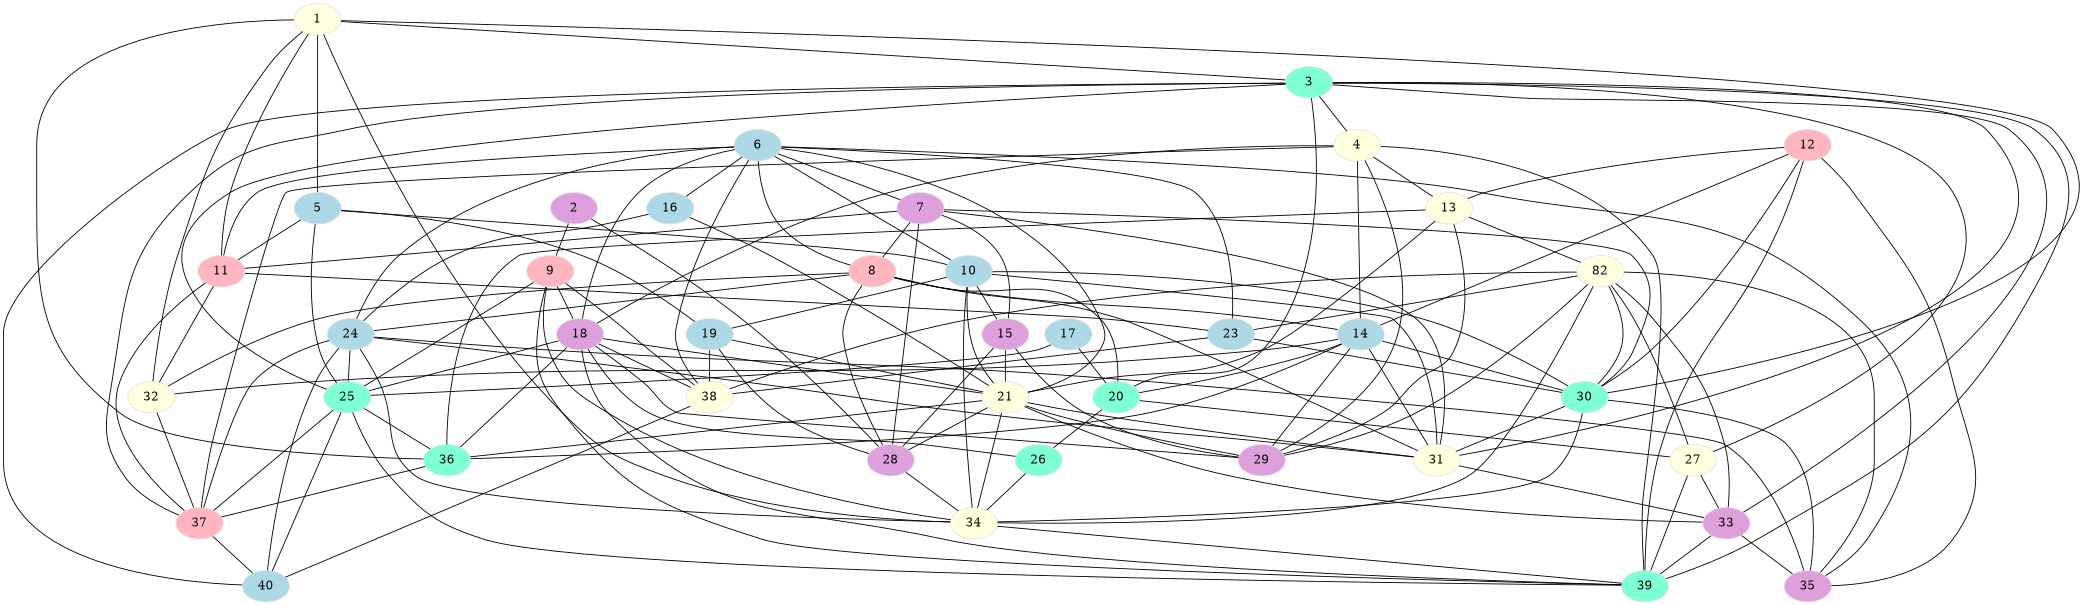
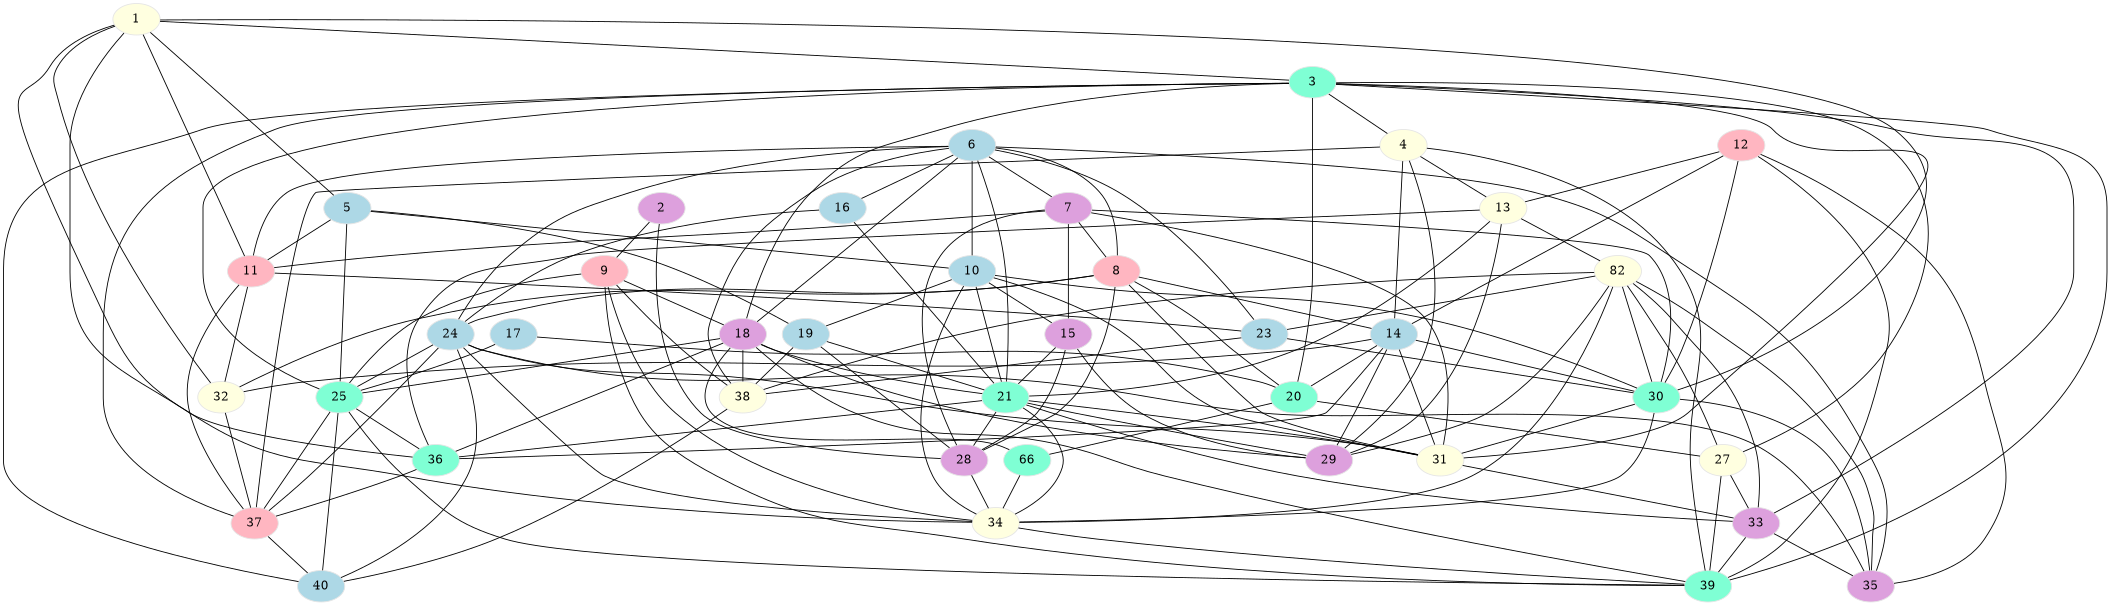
edge "4" -- "18": now "3" -- "18"
node "21": fillcolor lightyellow -> aquamarine
node "26": label "26" -> "66"
